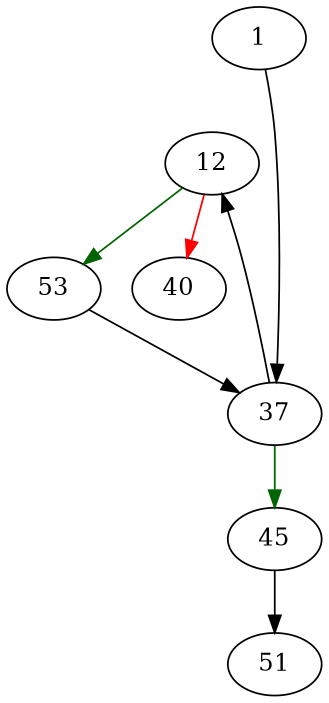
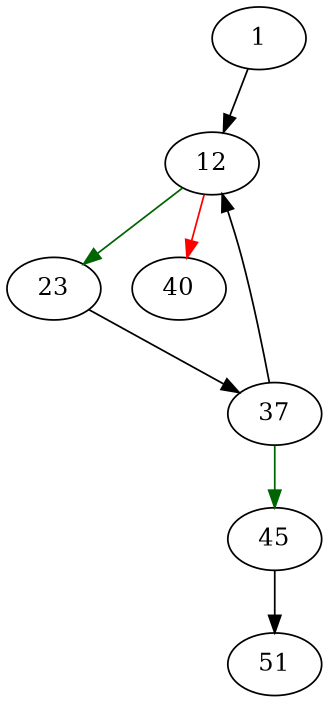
edge "1" -> "37": now "1" -> "12"
node "53": label "53" -> "23"
